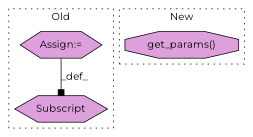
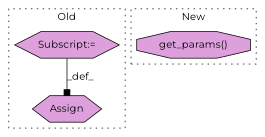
node "Assign:=": label "Assign:=" -> "Subscript:="
node "Subscript": label "Subscript" -> "Assign"
